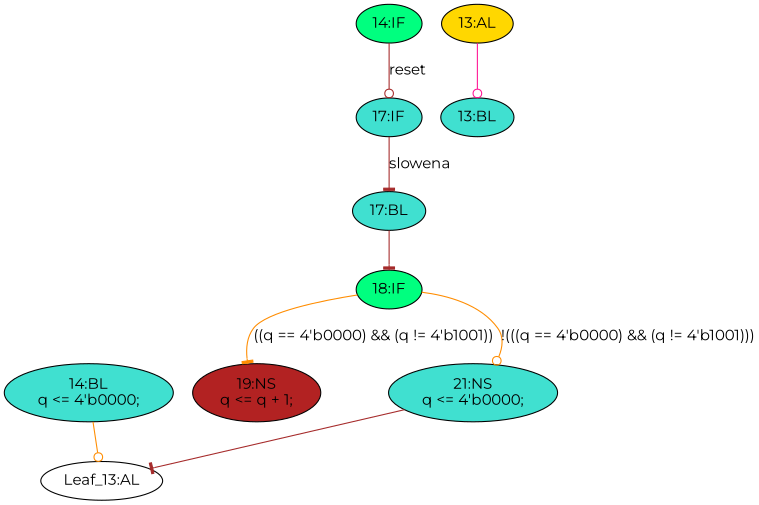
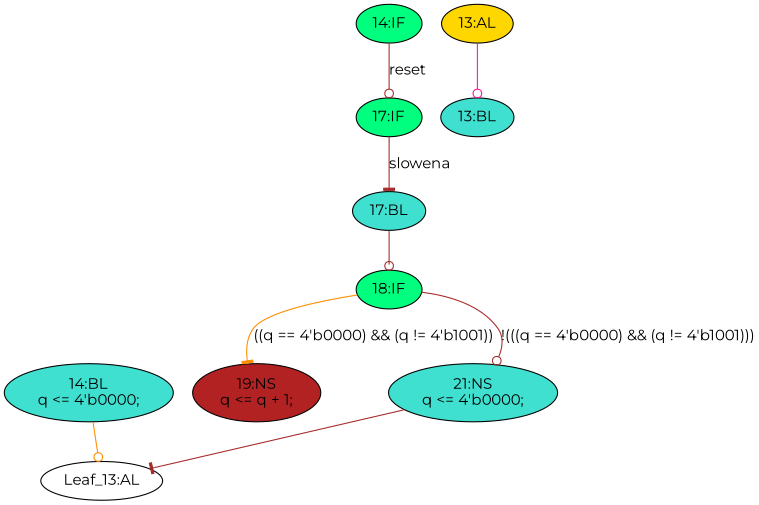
node "17:IF": fillcolor turquoise -> springgreen
edge "17:BL" -> "18:IF": arrowhead tee -> odot
edge "18:IF" -> "21:NS q <= 4'b0000;": color darkorange -> brown
